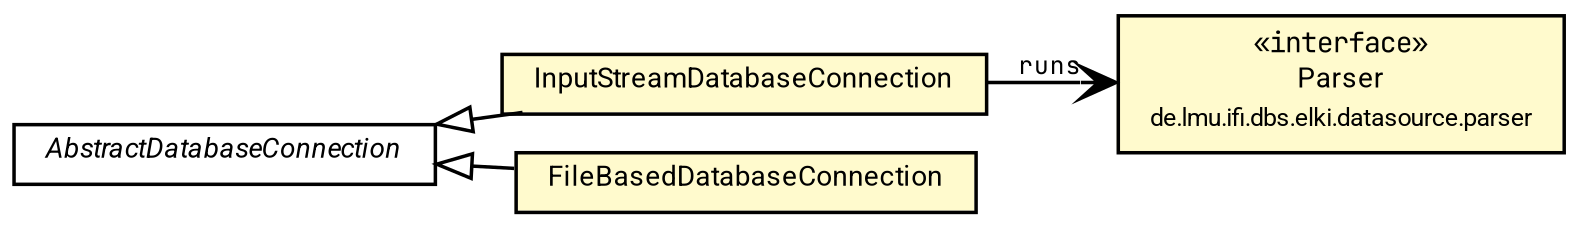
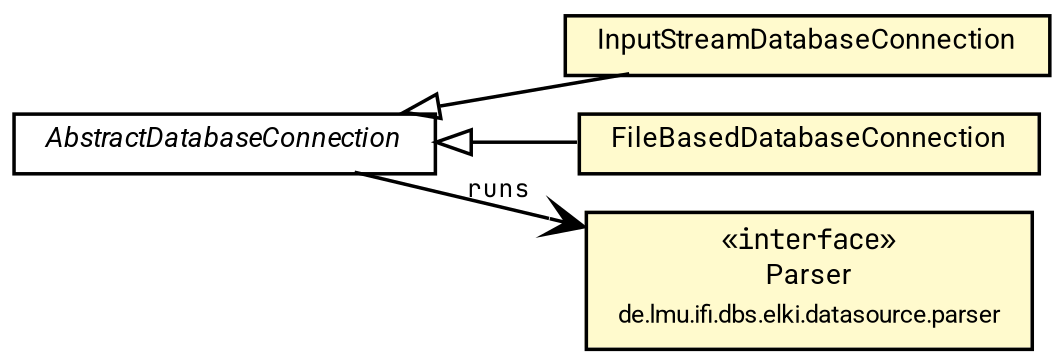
edge "InputStreamDatabaseConnection" -> "Parser": now "AbstractDatabaseConnection" -> "Parser"
